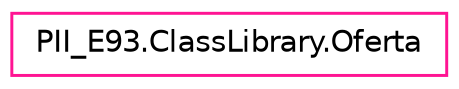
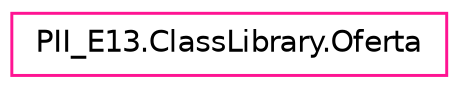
node "PII_E93.ClassLibrary.Oferta": label "PII_E93.ClassLibrary.Oferta" -> "PII_E13.ClassLibrary.Oferta"
